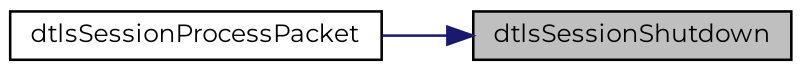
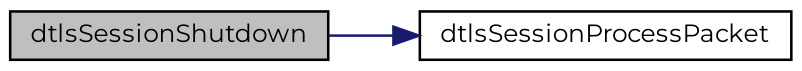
edge "dtlsSessionProcessPacket" -> "dtlsSessionShutdown": reversed
